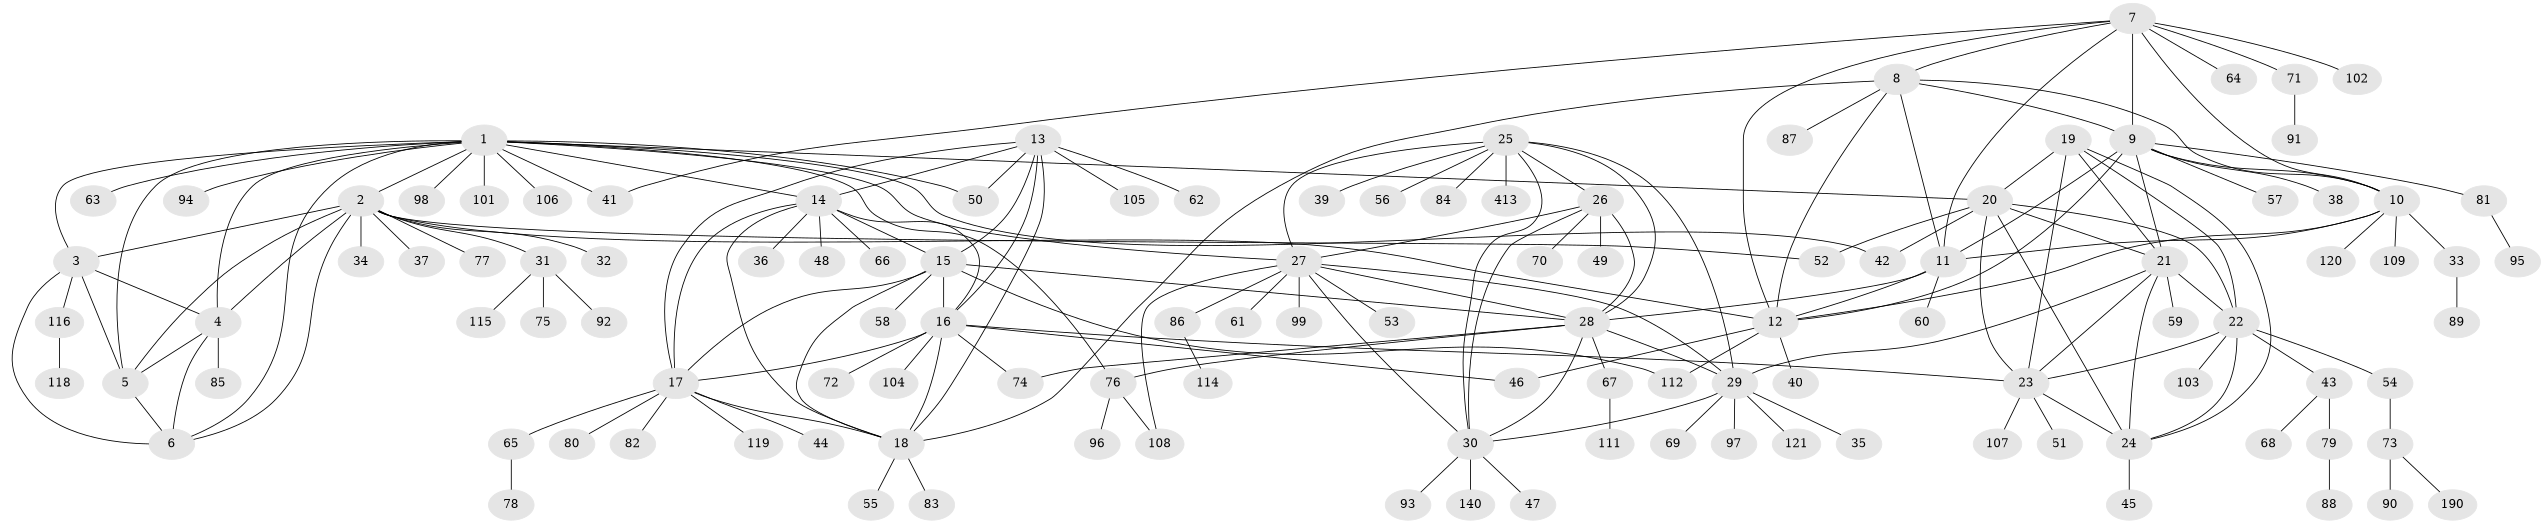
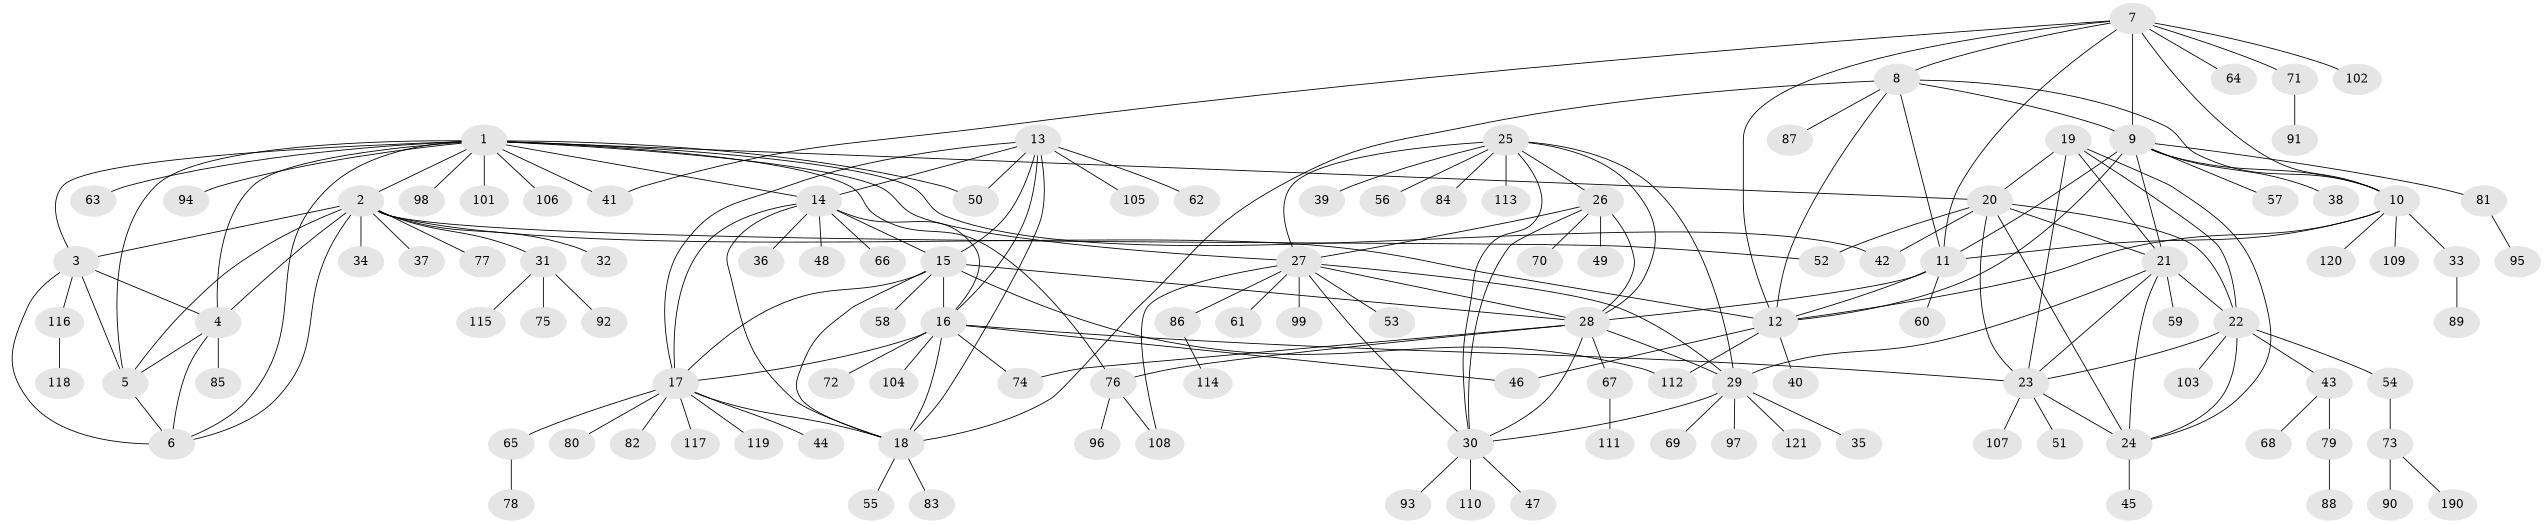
node "413": label "413" -> "113"
node "117": added
node "140": label "140" -> "110"
